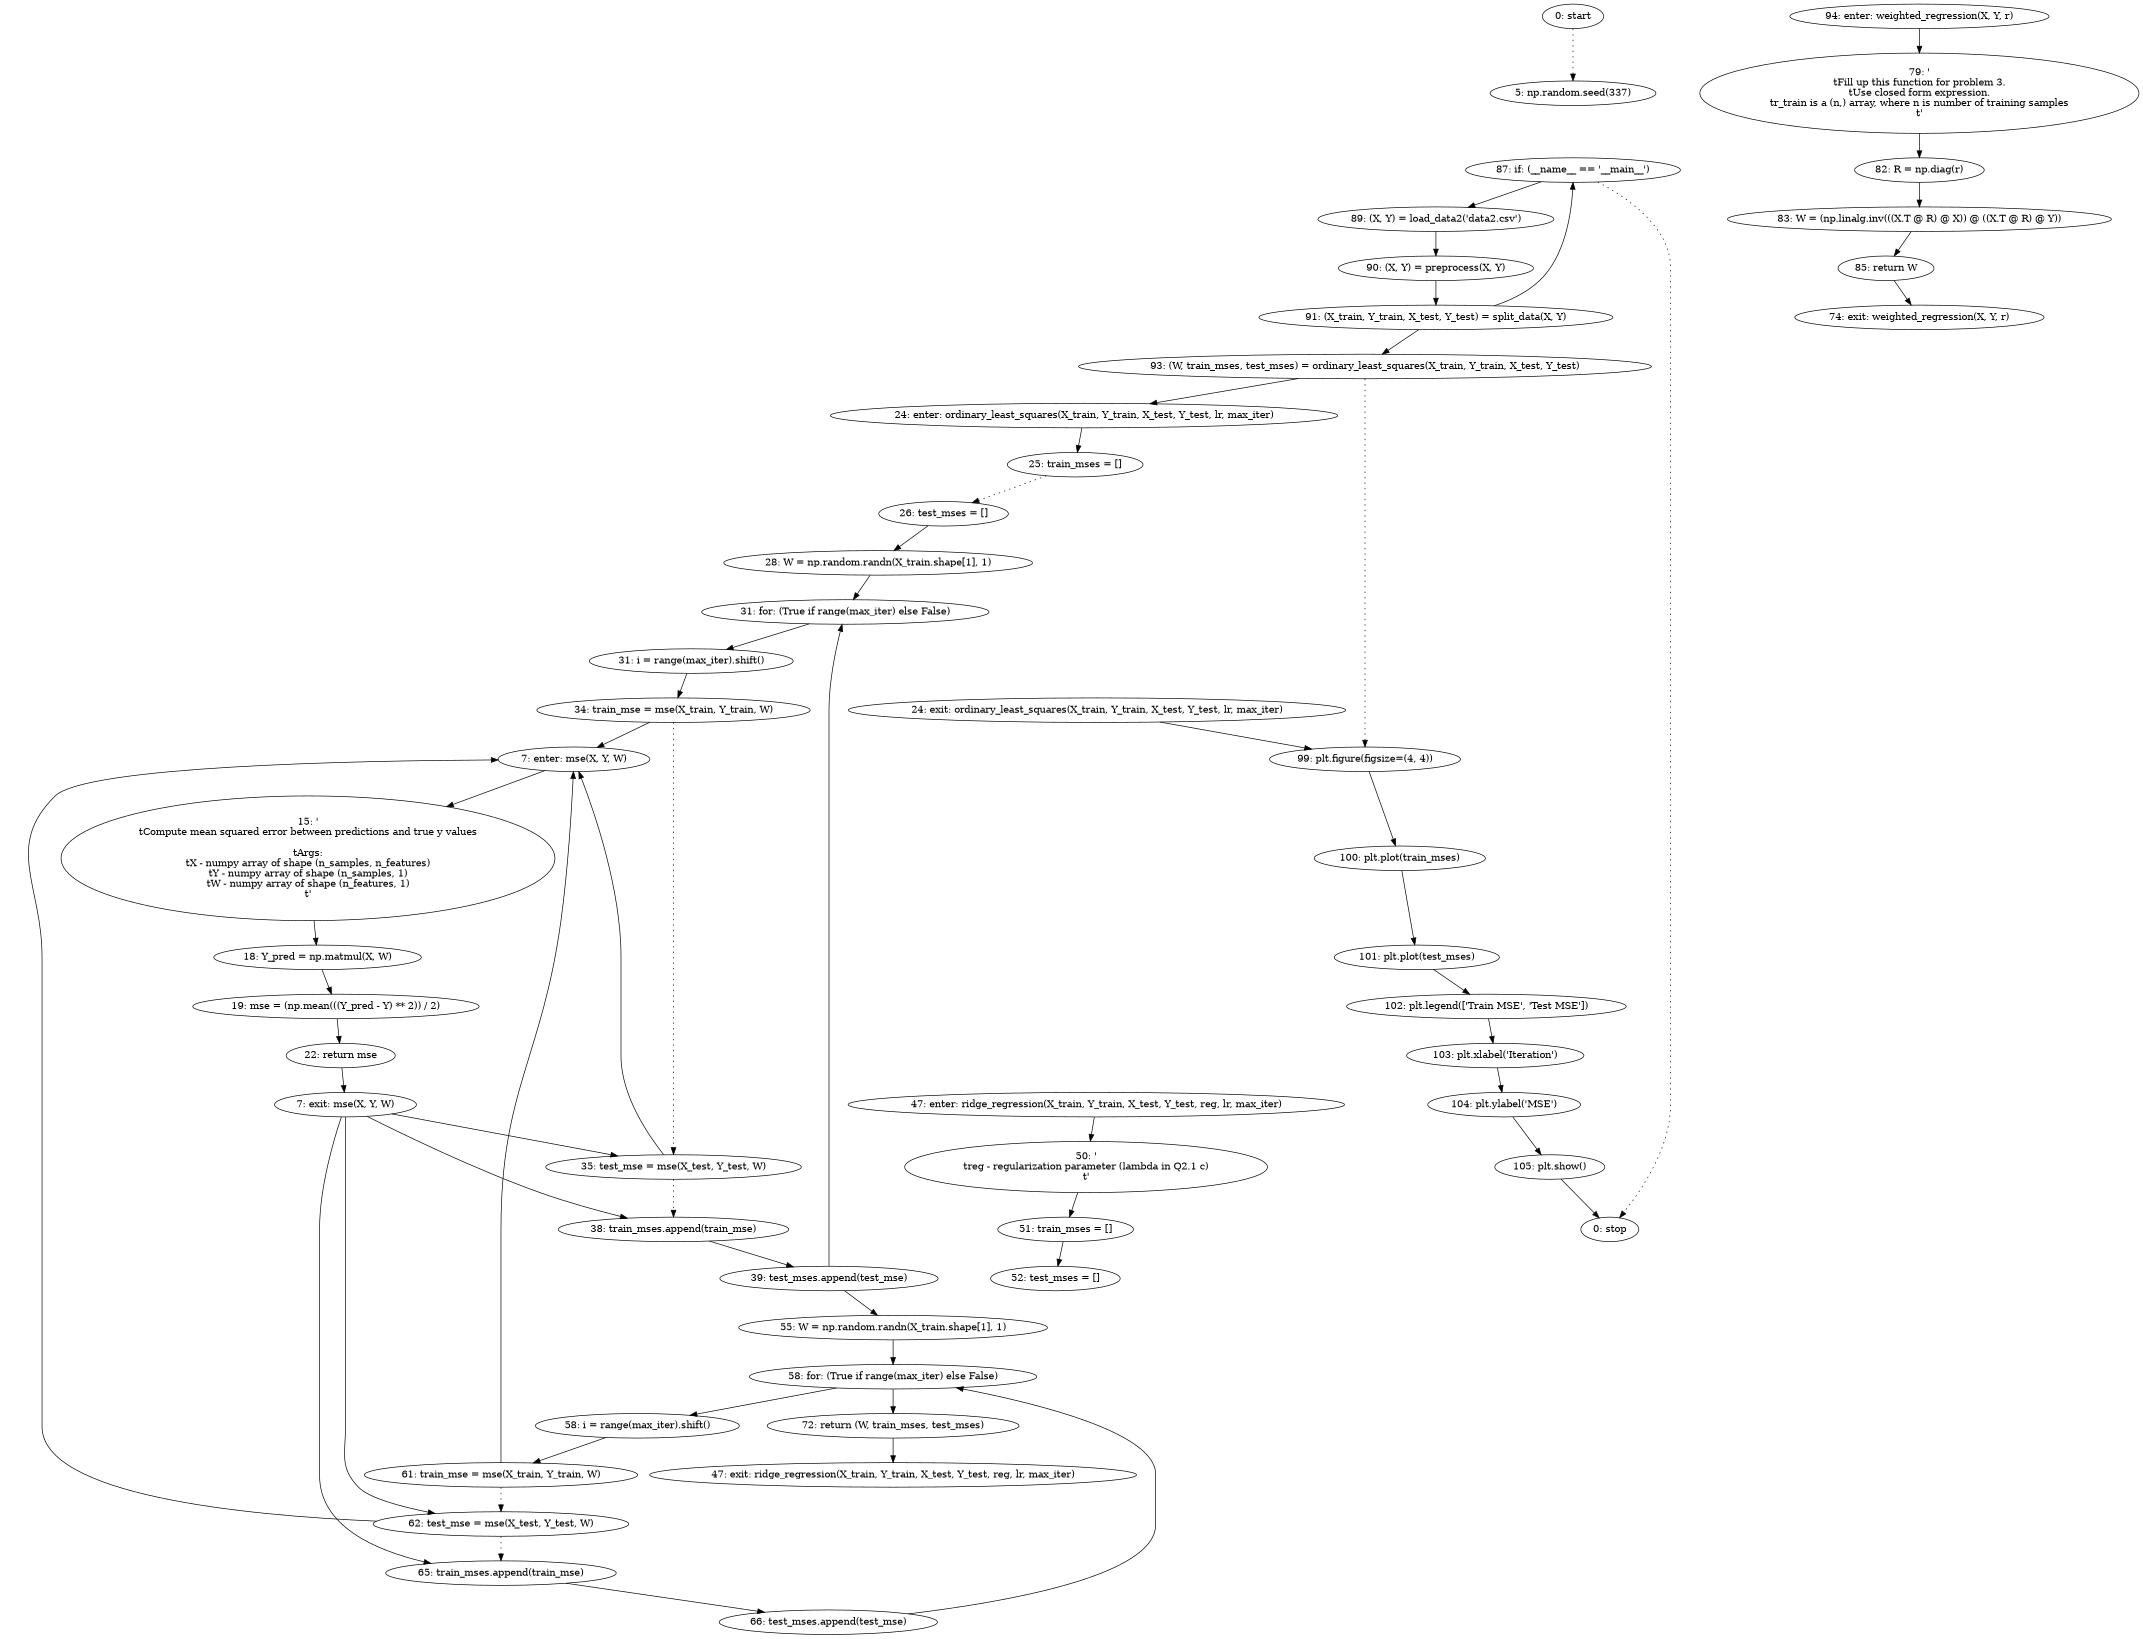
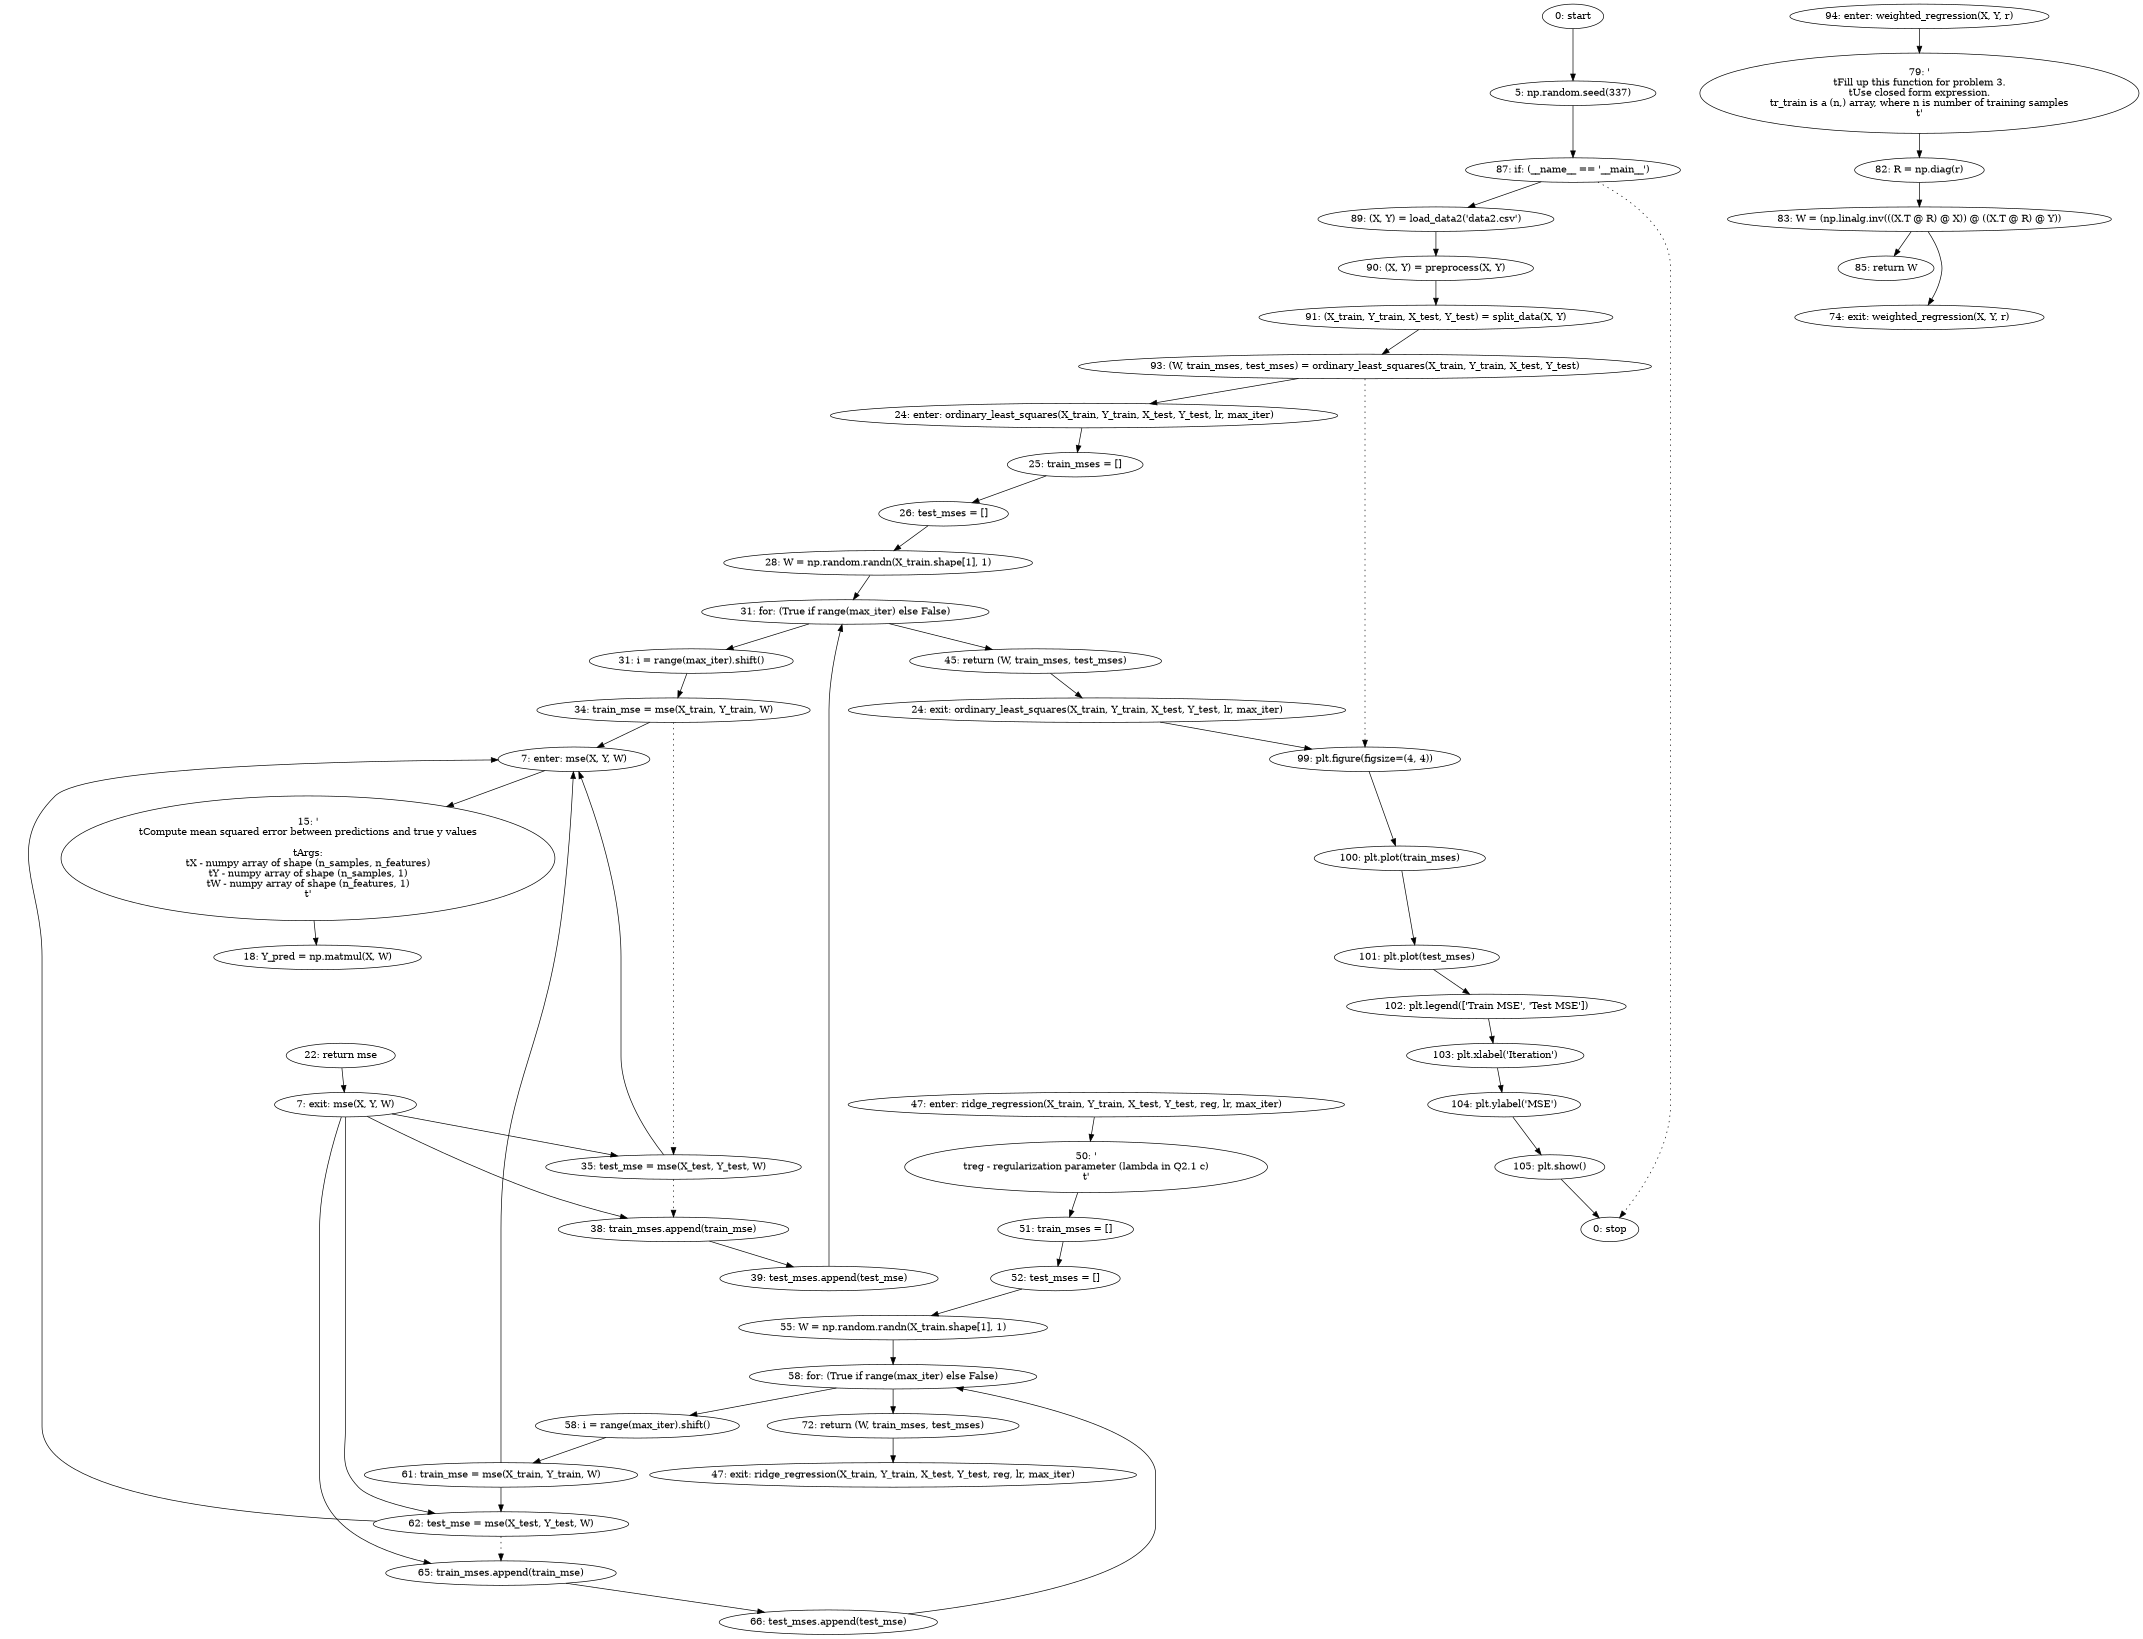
edge "0: start" -> "5: np.random.seed(337)": style dotted -> solid
edge "91: (X_train, Y_train, X_test, Y_test) = split_data(X, Y)" -> "87: if: (__name__ == '__main__')": now "5: np.random.seed(337)" -> "87: if: (__name__ == '__main__')"
edge "85: return W" -> "74: exit: weighted_regression(X, Y, r)": now "83: W = (np.linalg.inv(((X.T @ R) @ X)) @ ((X.T @ R) @ Y))" -> "74: exit: weighted_regression(X, Y, r)"
edge "25: train_mses = []" -> "26: test_mses = []": style dotted -> solid
node "45: return (W, train_mses, test_mses)": added
node "19: mse = (np.mean(((Y_pred - Y) ** 2)) / 2)": removed
edge "39: test_mses.append(test_mse)" -> "55: W = np.random.randn(X_train.shape[1], 1)": now "52: test_mses = []" -> "55: W = np.random.randn(X_train.shape[1], 1)"
edge "61: train_mse = mse(X_train, Y_train, W)" -> "62: test_mse = mse(X_test, Y_test, W)": style dotted -> solid
